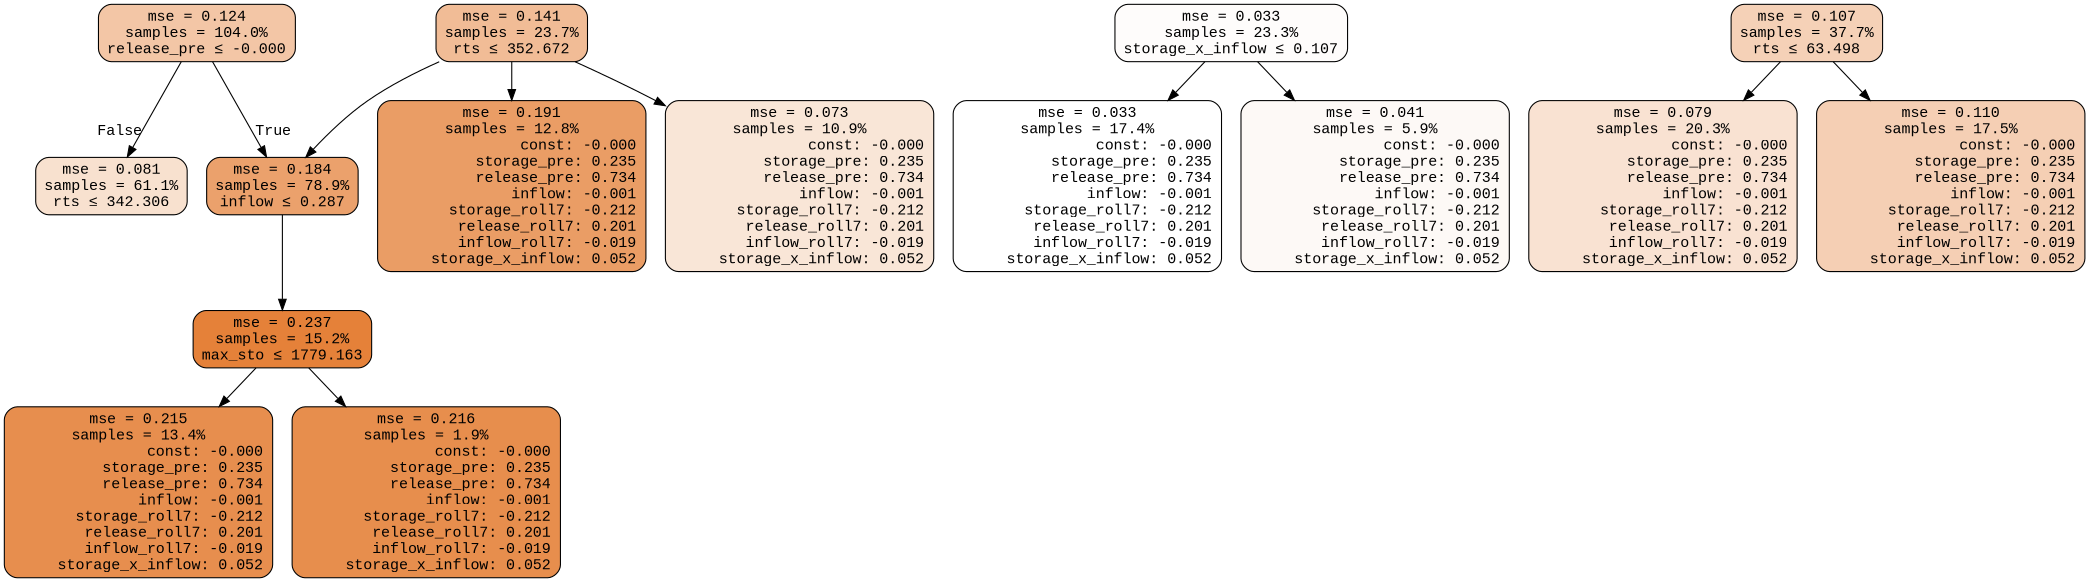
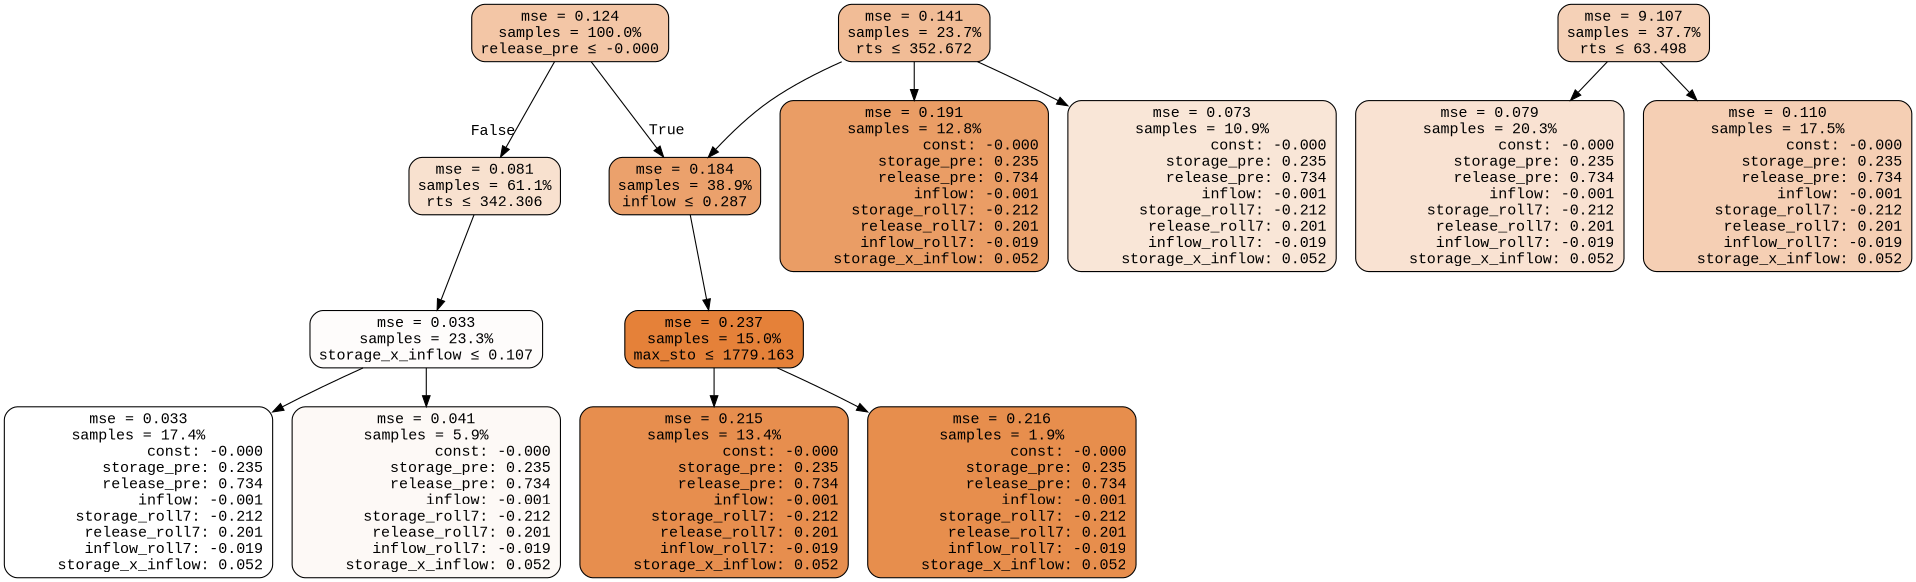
node "mse = 0.124 samples = 104.0% release_pre ≤ -0.000": label "mse = 0.124 samples = 104.0% release_pre ≤ -0.000" -> "mse = 0.124 samples = 100.0% release_pre ≤ -0.000"
node "mse = 0.107 samples = 37.7% rts ≤ 63.498": label "mse = 0.107 samples = 37.7% rts ≤ 63.498" -> "mse = 9.107 samples = 37.7% rts ≤ 63.498"
node "mse = 0.184 samples = 78.9% inflow ≤ 0.287": label "mse = 0.184 samples = 78.9% inflow ≤ 0.287" -> "mse = 0.184 samples = 38.9% inflow ≤ 0.287"
edge "mse = 0.081 samples = 61.1% rts ≤ 342.306" -> "mse = 0.033 samples = 23.3% storage_x_inflow ≤ 0.107": added
node "mse = 0.237 samples = 15.2% max_sto ≤ 1779.163": label "mse = 0.237 samples = 15.2% max_sto ≤ 1779.163" -> "mse = 0.237 samples = 15.0% max_sto ≤ 1779.163"
